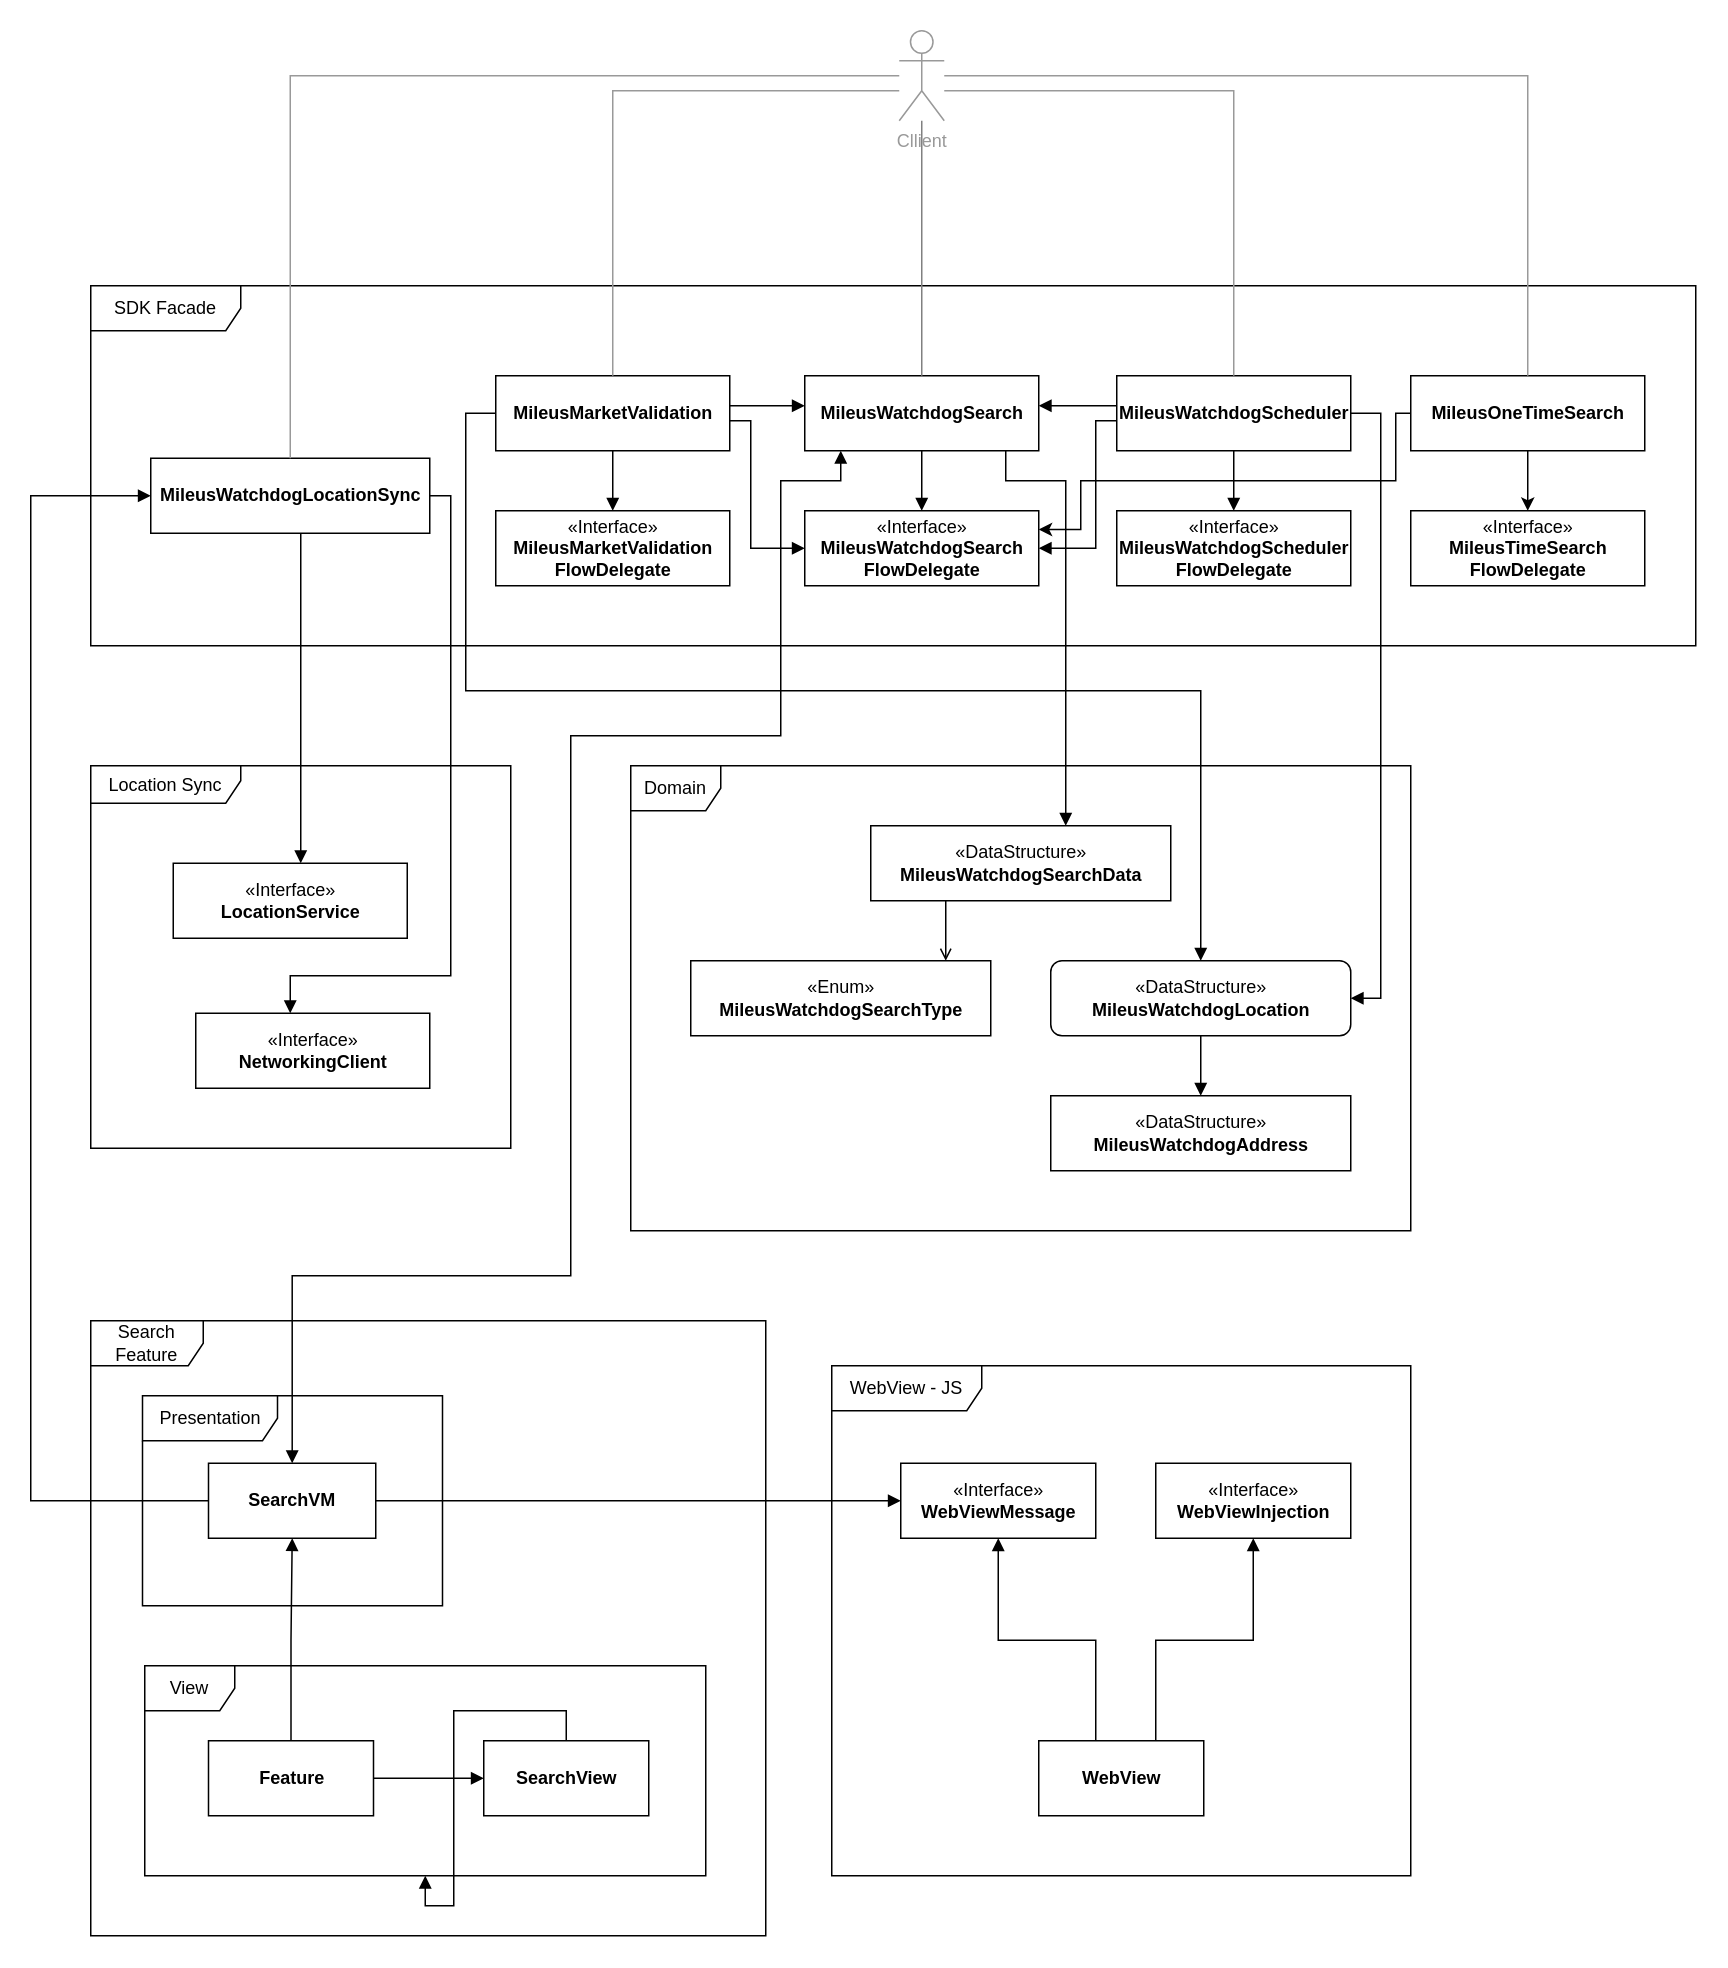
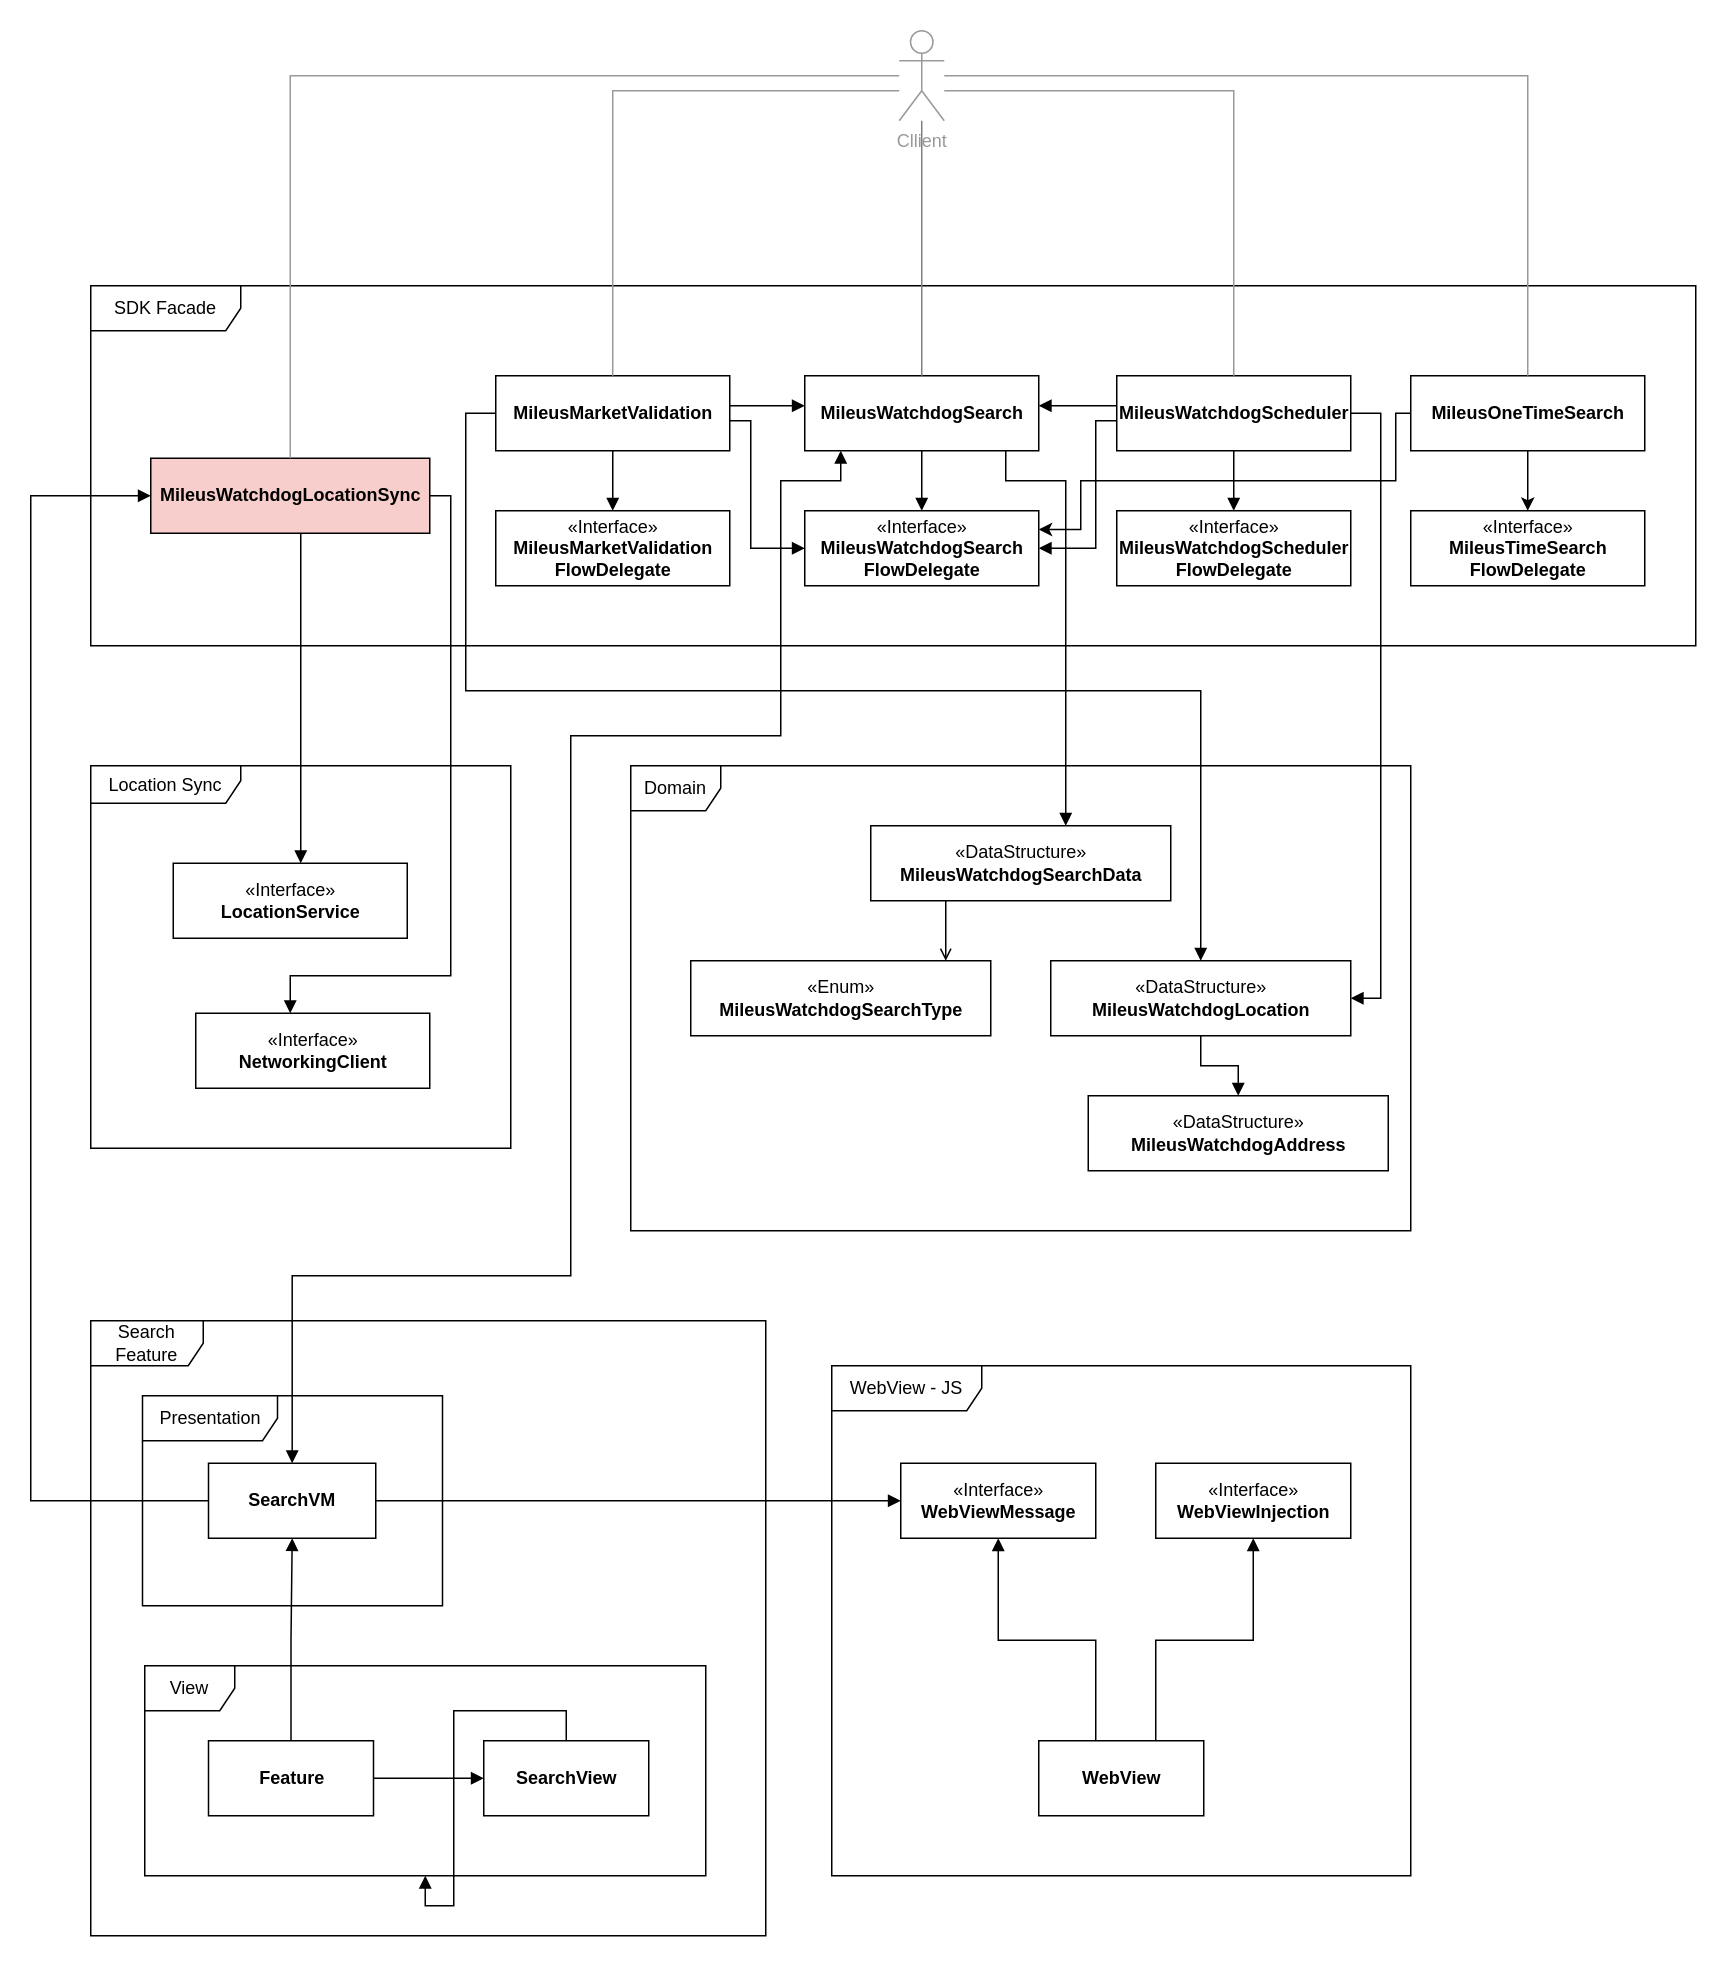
node "MileusWatchdogLocationSync": fillcolor #ffffff -> #f8cecc
node "«DataStructure» MileusWatchdogLocation": shape rounded rectangle -> rectangle
node "«DataStructure» MileusWatchdogAddress": moved (1201, 1133) -> (1238, 1133)
